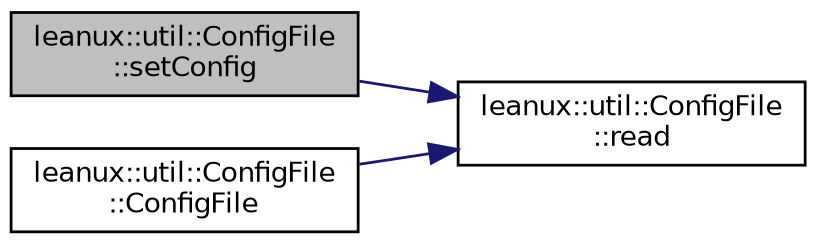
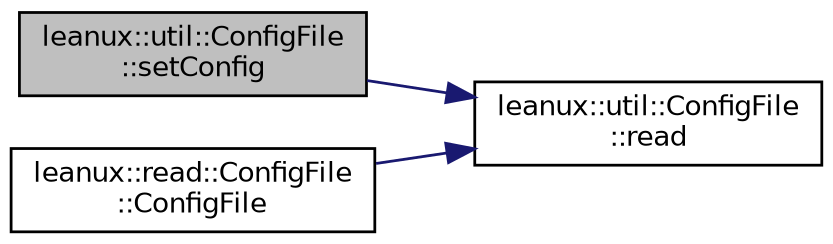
node "leanux::util::ConfigFile ::ConfigFile": label "leanux::util::ConfigFile ::ConfigFile" -> "leanux::read::ConfigFile ::ConfigFile"
